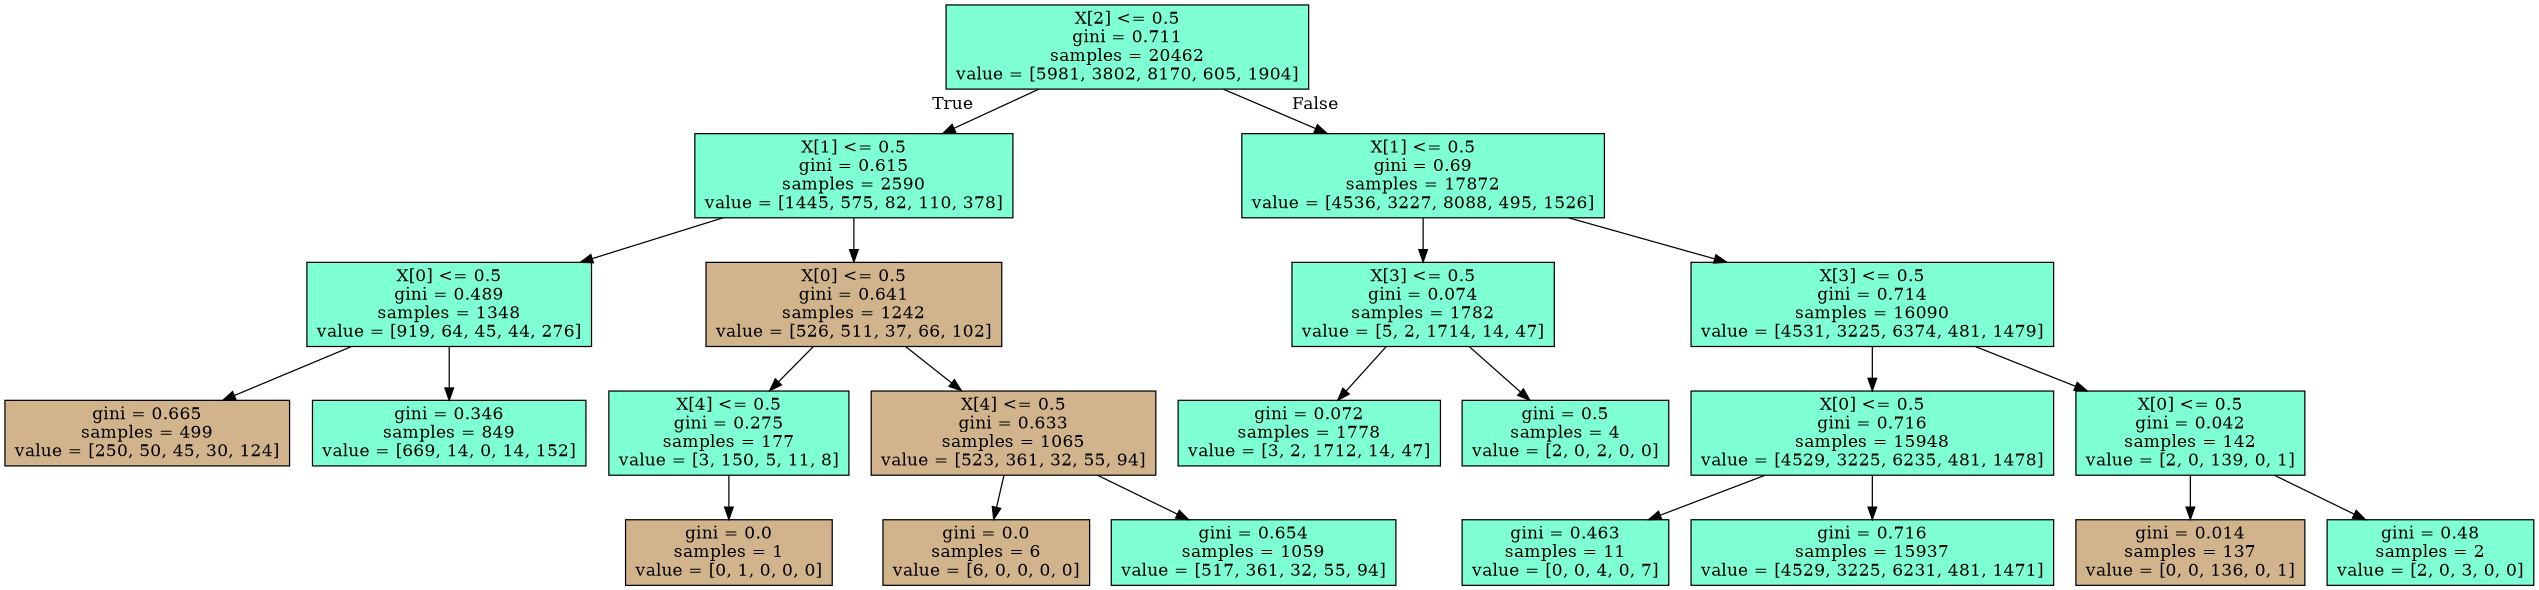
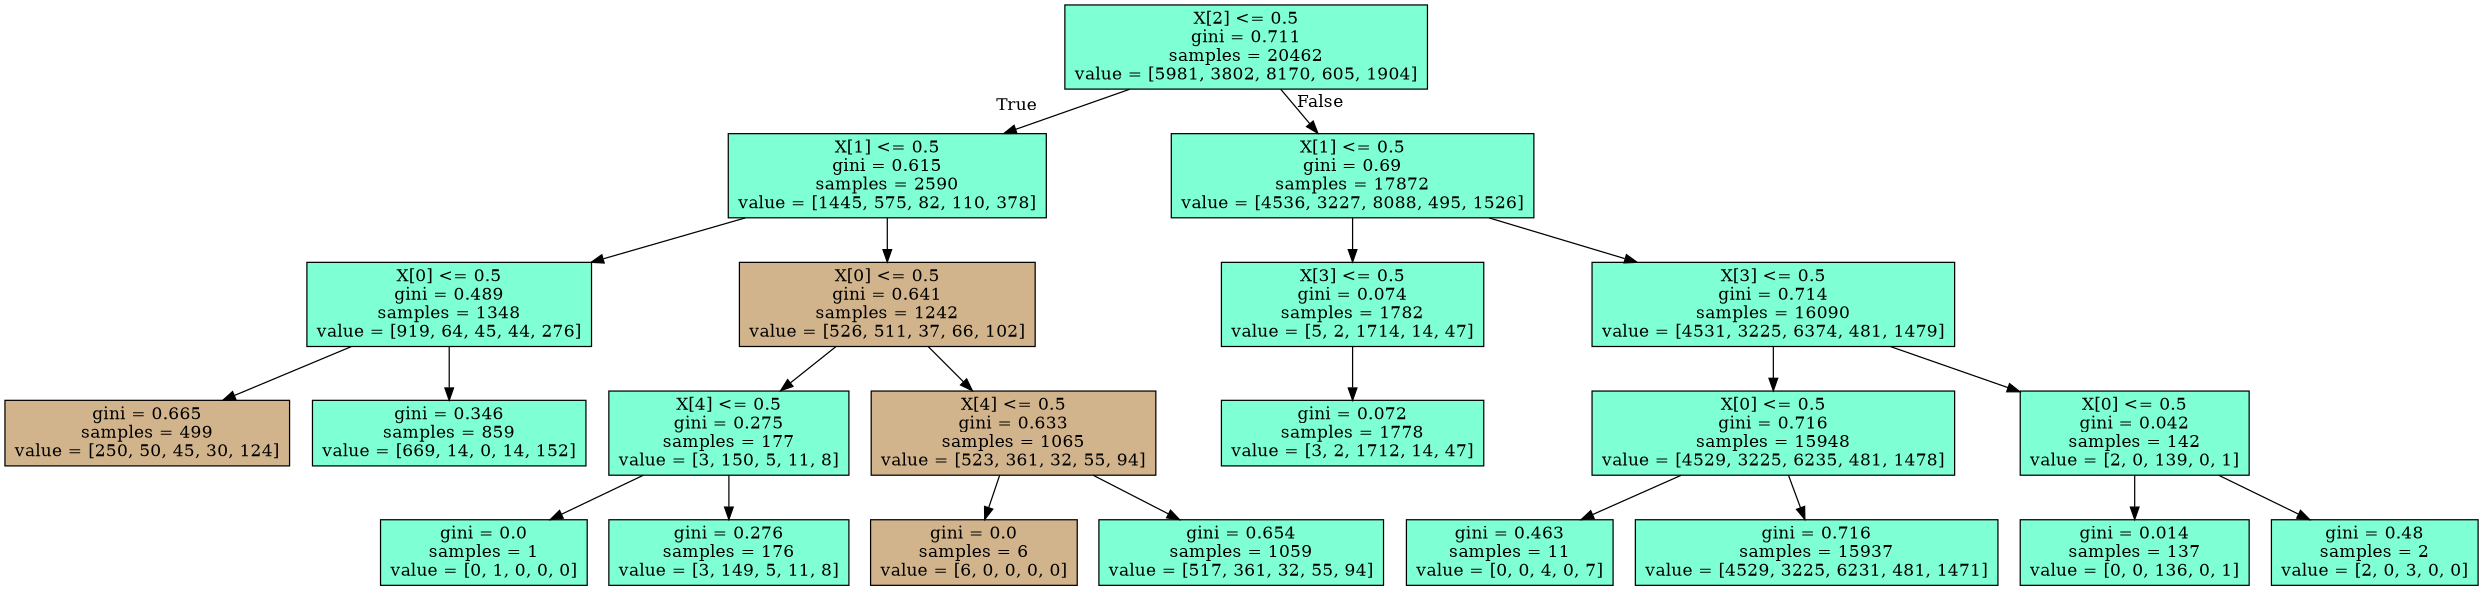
node "gini = 0.346 samples = 849 value = [669, 14, 0, 14, 152]": label "gini = 0.346 samples = 849 value = [669, 14, 0, 14, 152]" -> "gini = 0.346 samples = 859 value = [669, 14, 0, 14, 152]"
node "gini = 0.5 samples = 4 value = [2, 0, 2, 0, 0]": removed
node "gini = 0.276 samples = 176 value = [3, 149, 5, 11, 8]": added
node "gini = 0.0 samples = 1 value = [0, 1, 0, 0, 0]": fillcolor tan -> aquamarine
node "gini = 0.014 samples = 137 value = [0, 0, 136, 0, 1]": fillcolor tan -> aquamarine
